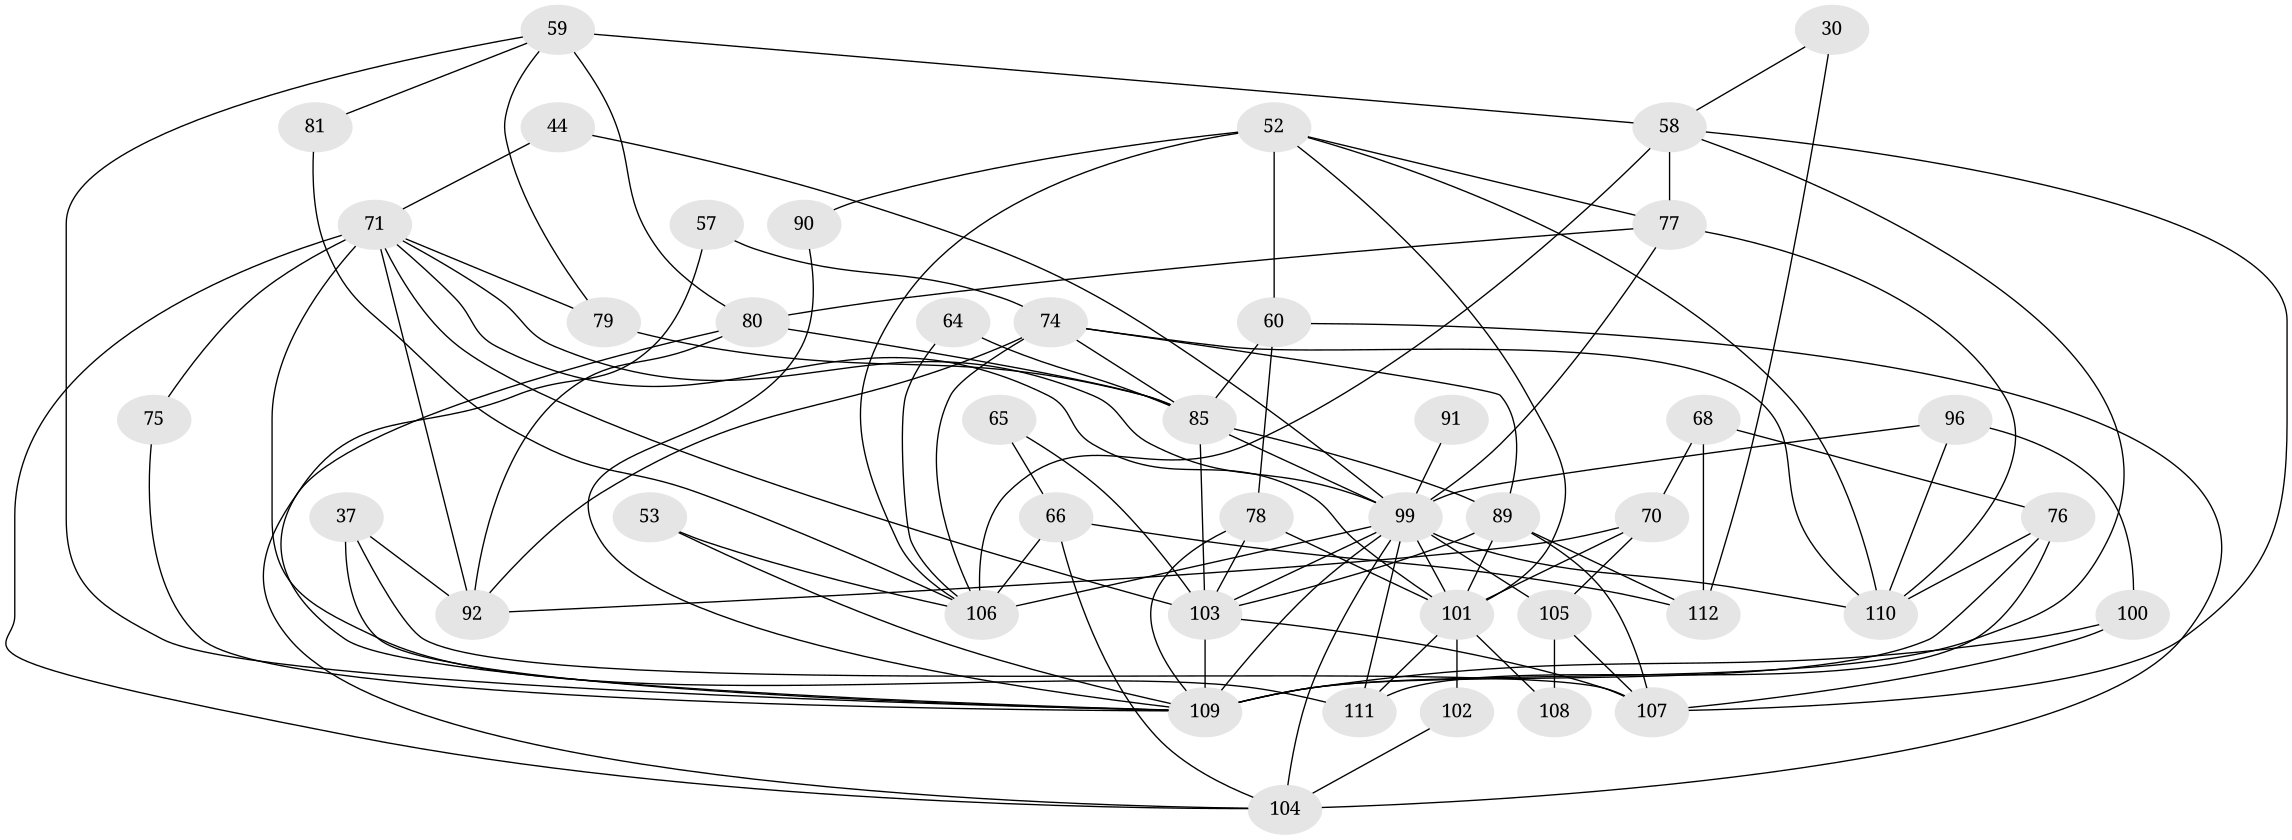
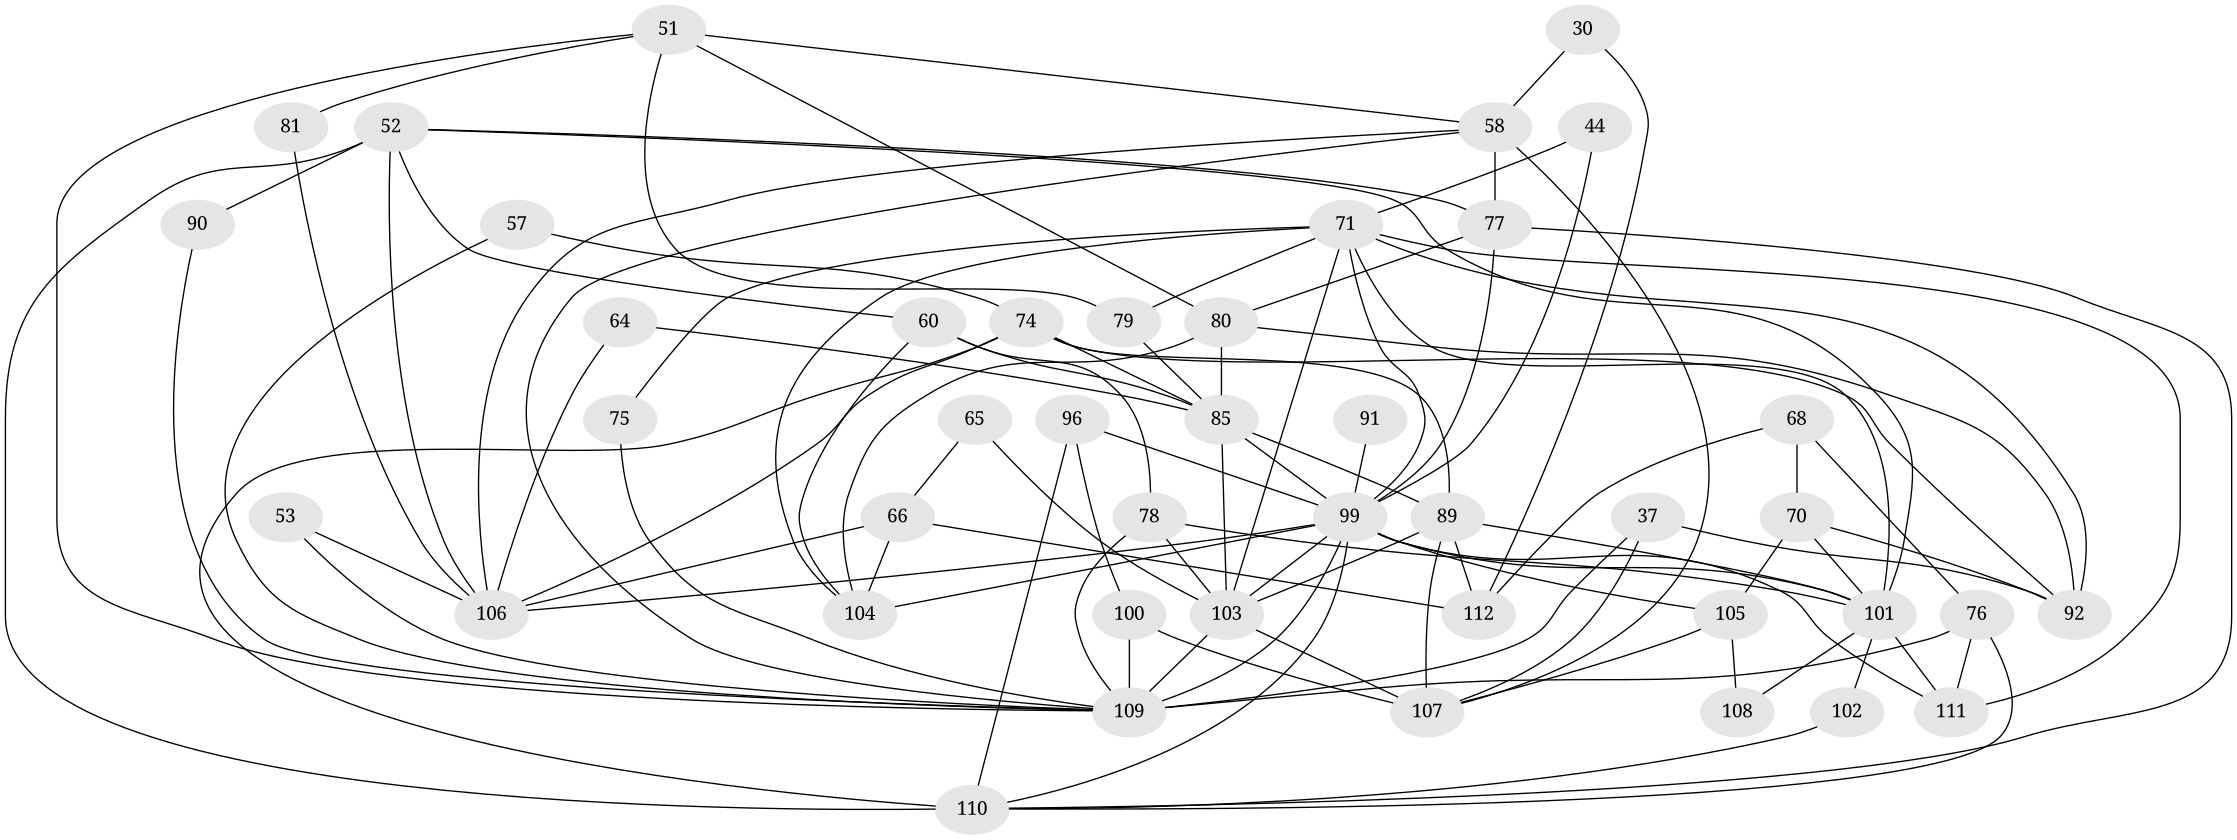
node "59": label "59" -> "51"
edge "102" -- "104": now "102" -- "110"
